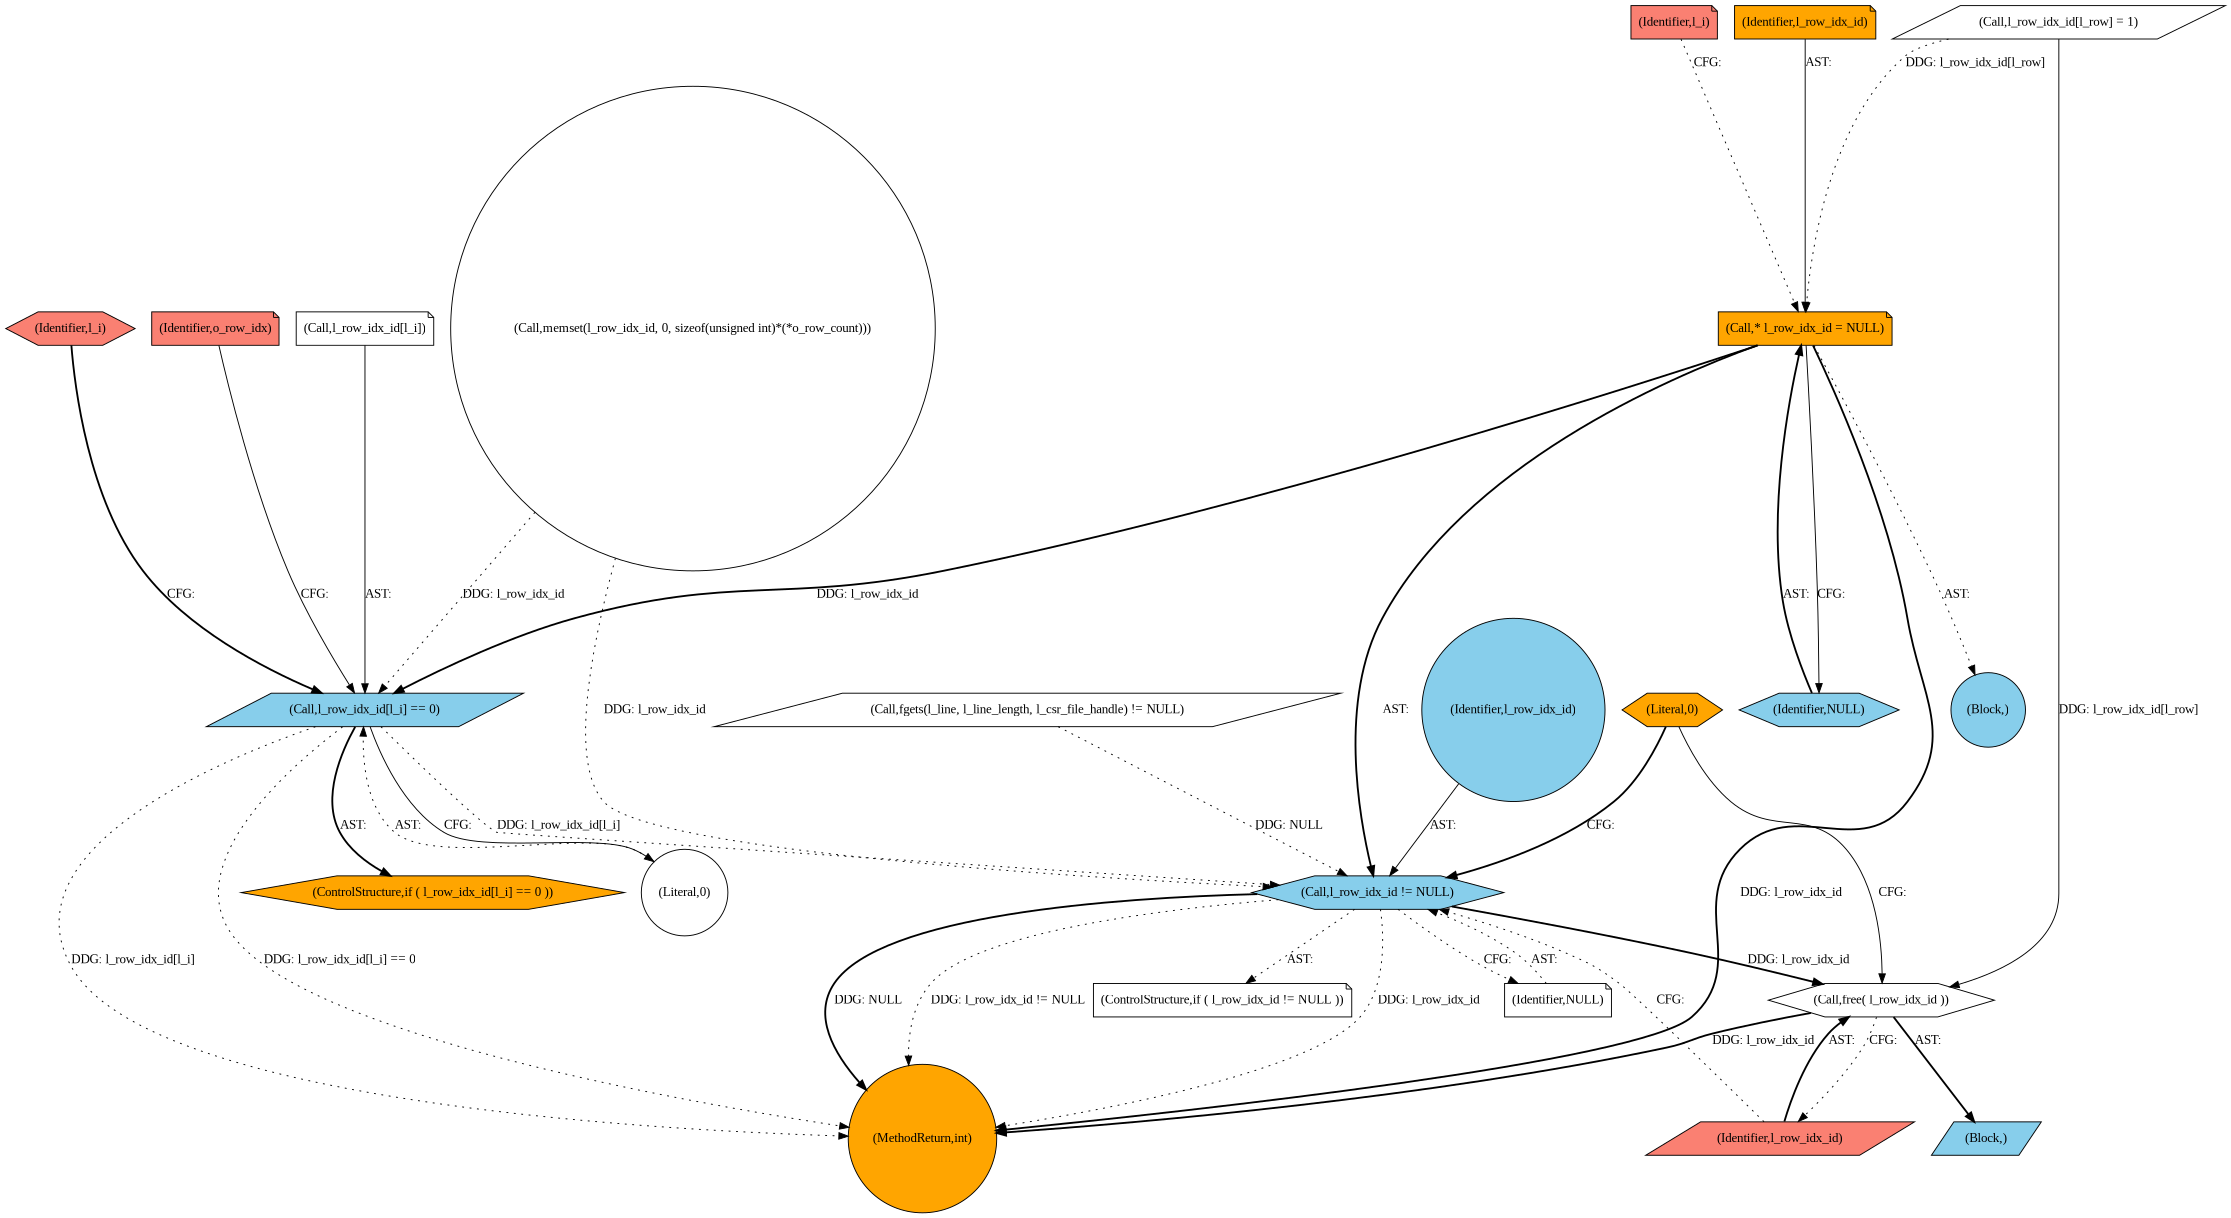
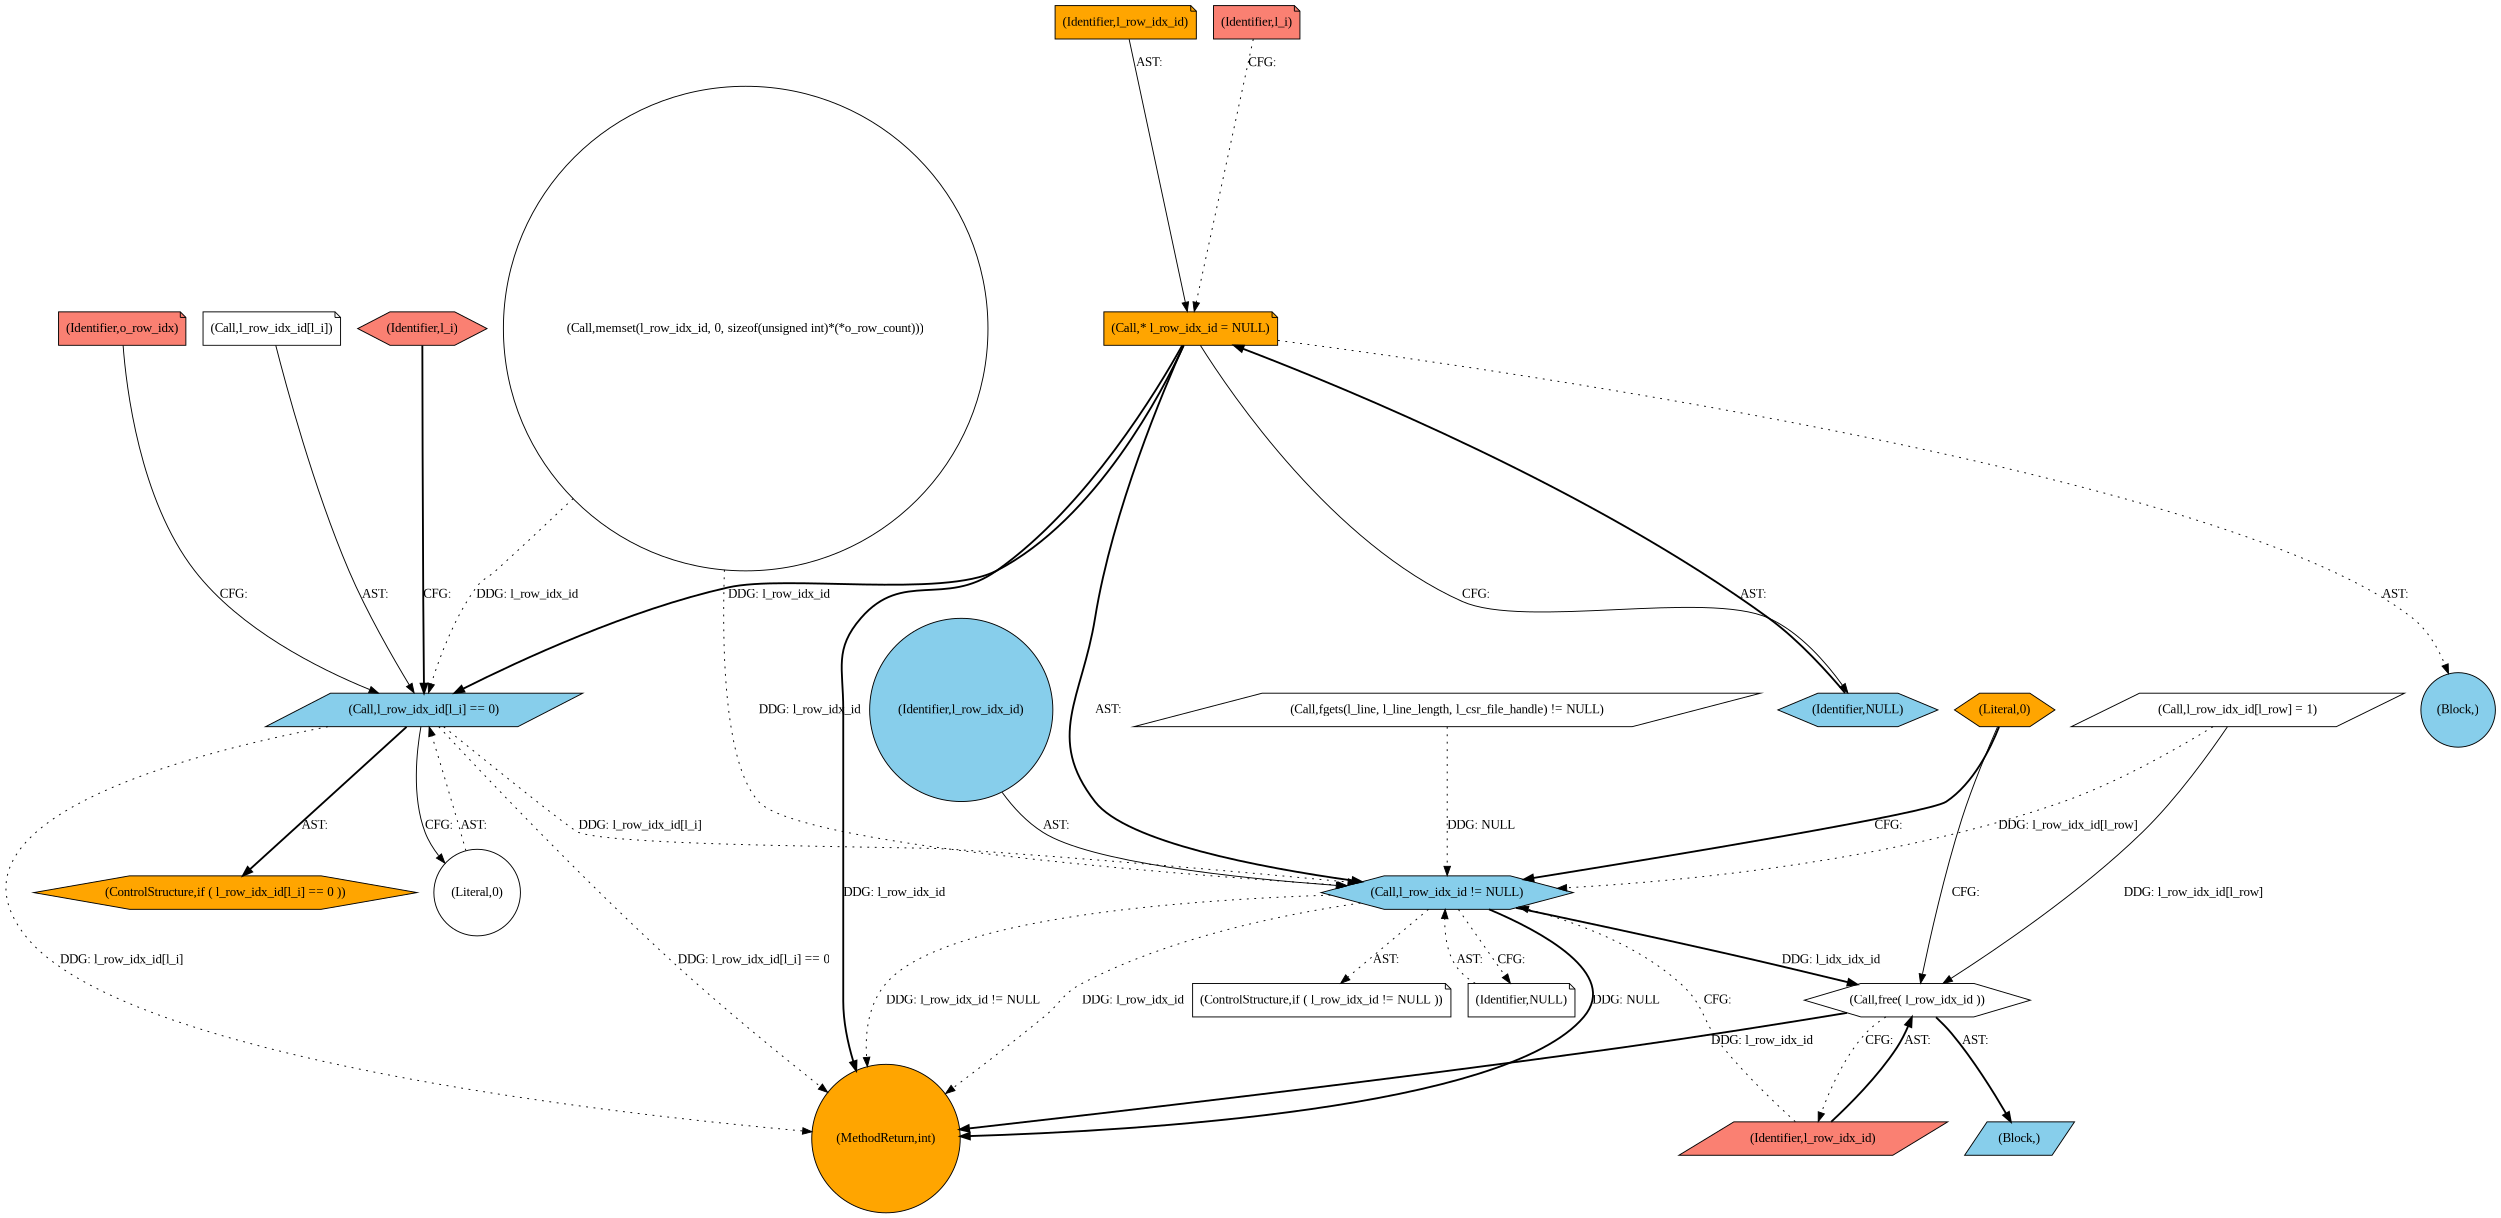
edge "(Call,l_row_idx_id[l_row] = 1)" -> "(Call,* l_row_idx_id = NULL)": now "(Call,l_row_idx_id[l_row] = 1)" -> "(Call,l_row_idx_id != NULL)"
edge "(Call,l_row_idx_id != NULL)" -> "(Call,free( l_row_idx_id ))": label "DDG: l_row_idx_id" -> "DDG: l_idx_idx_id"
